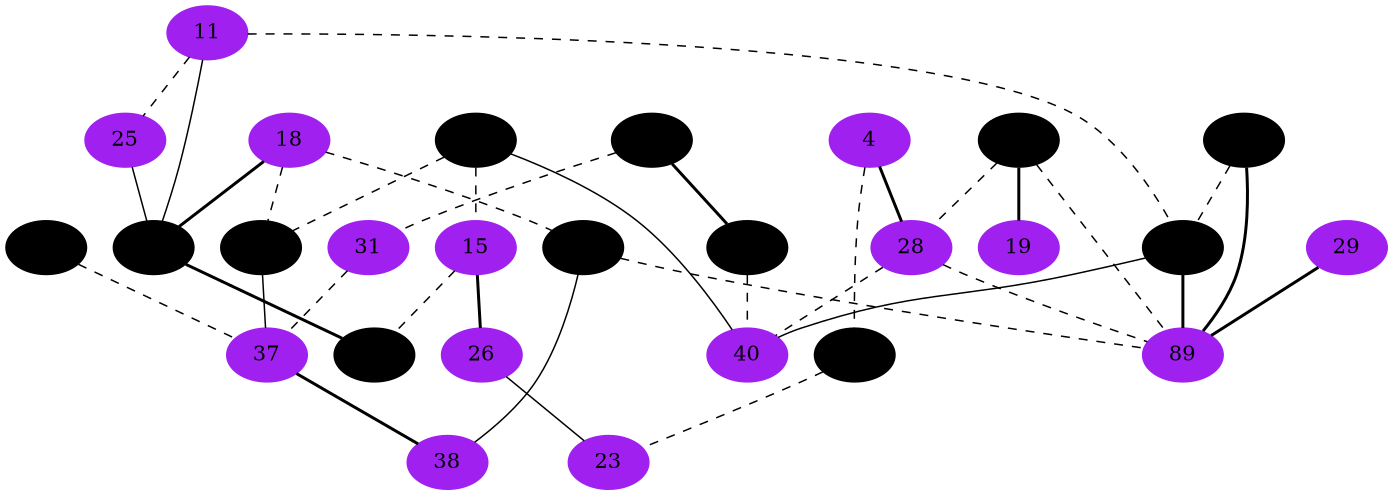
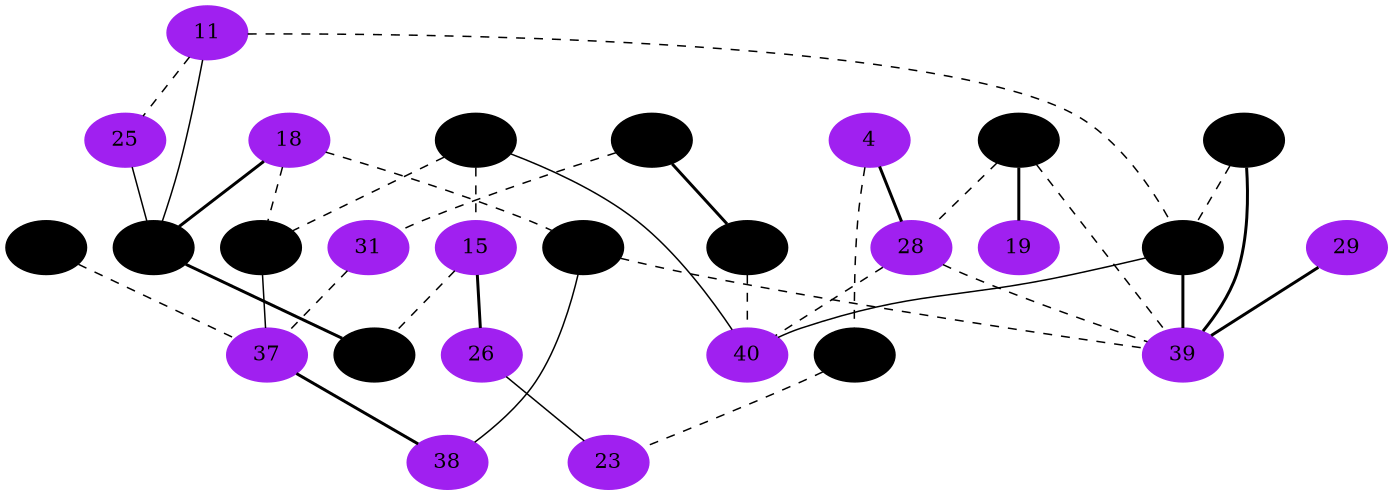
node "89": label "89" -> "39"
